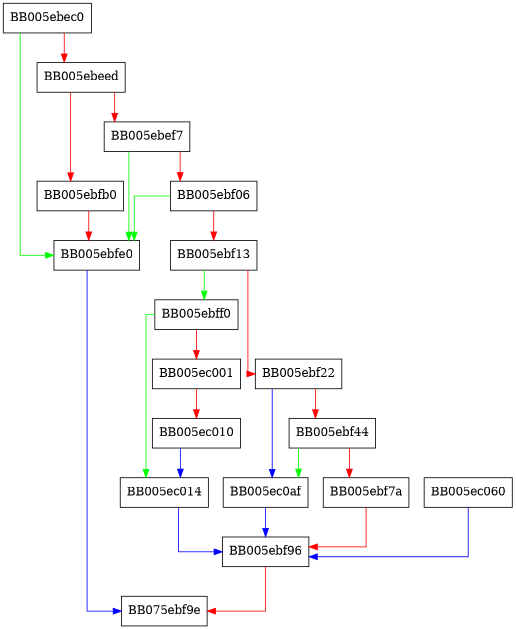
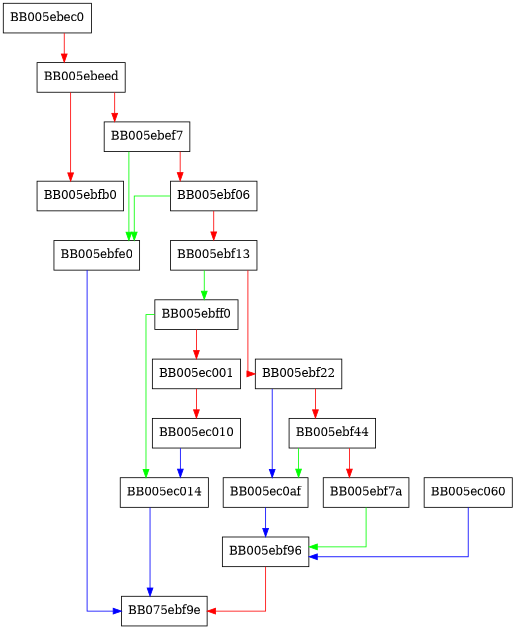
edge "BB005ebec0" -> "BB005ebfe0": removed
edge "BB005ebfb0" -> "BB005ebfe0": removed
edge "BB005ec014" -> "BB005ebf96": now "BB005ec014" -> "BB075ebf9e"
edge "BB005ebf7a" -> "BB005ebf96": color red -> green
